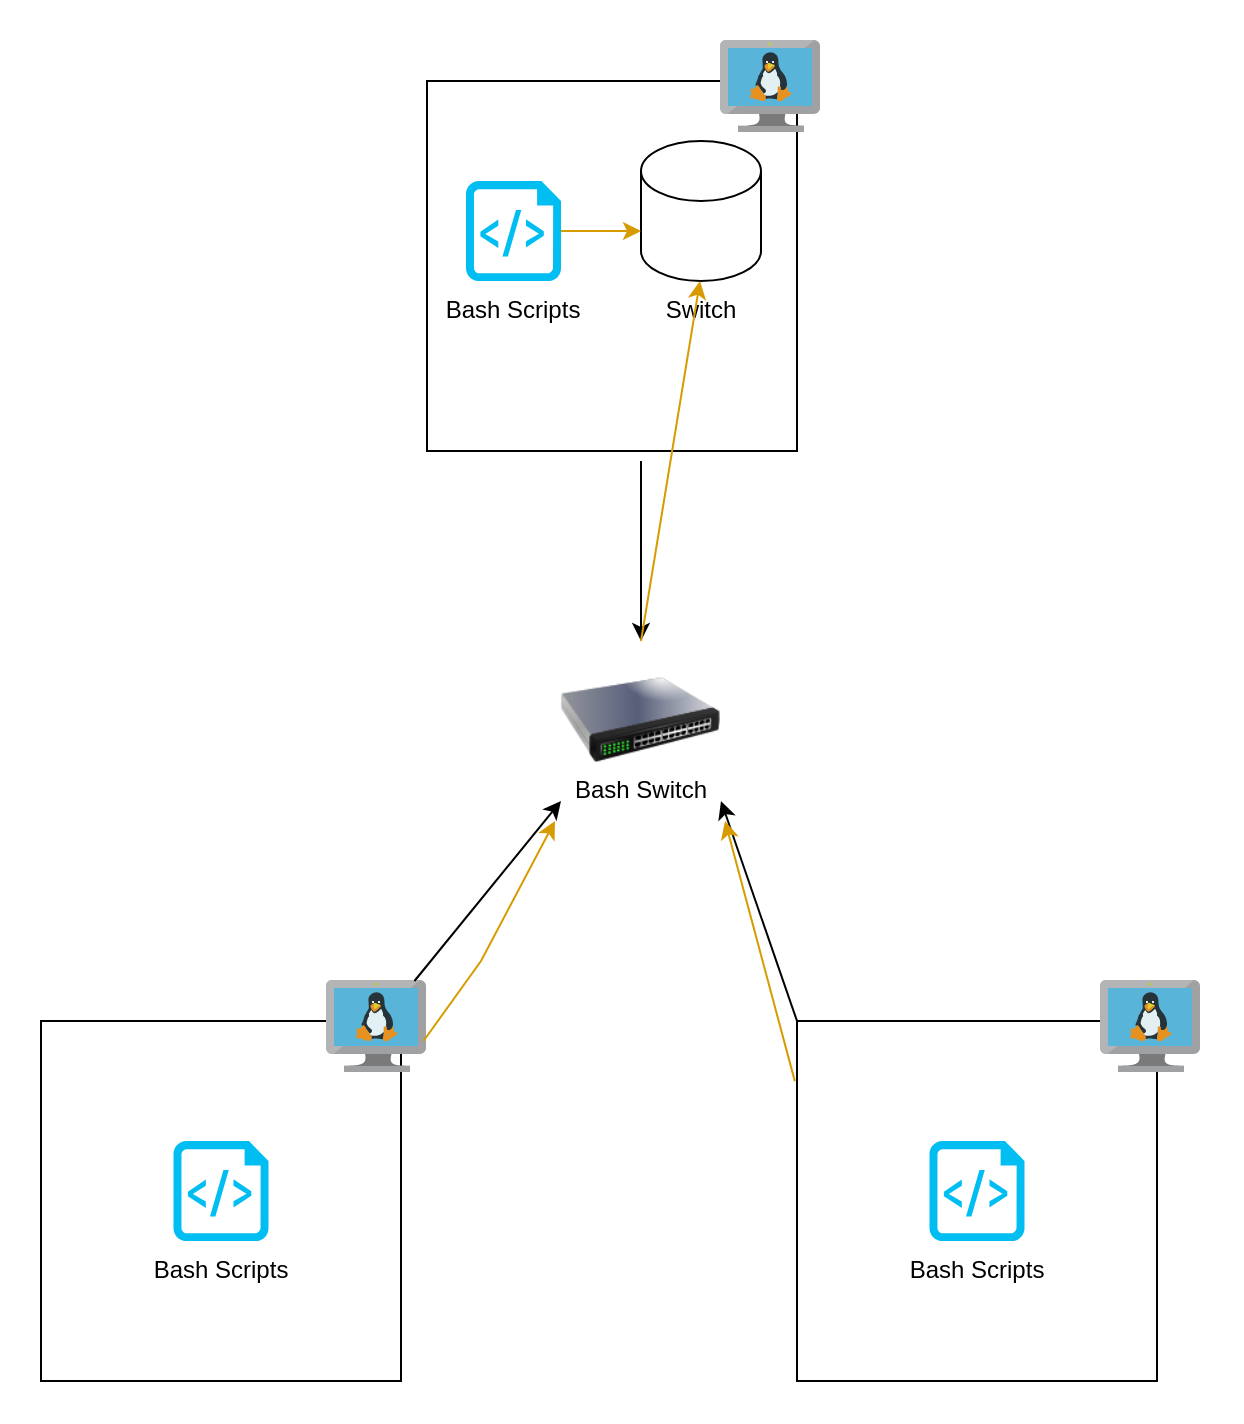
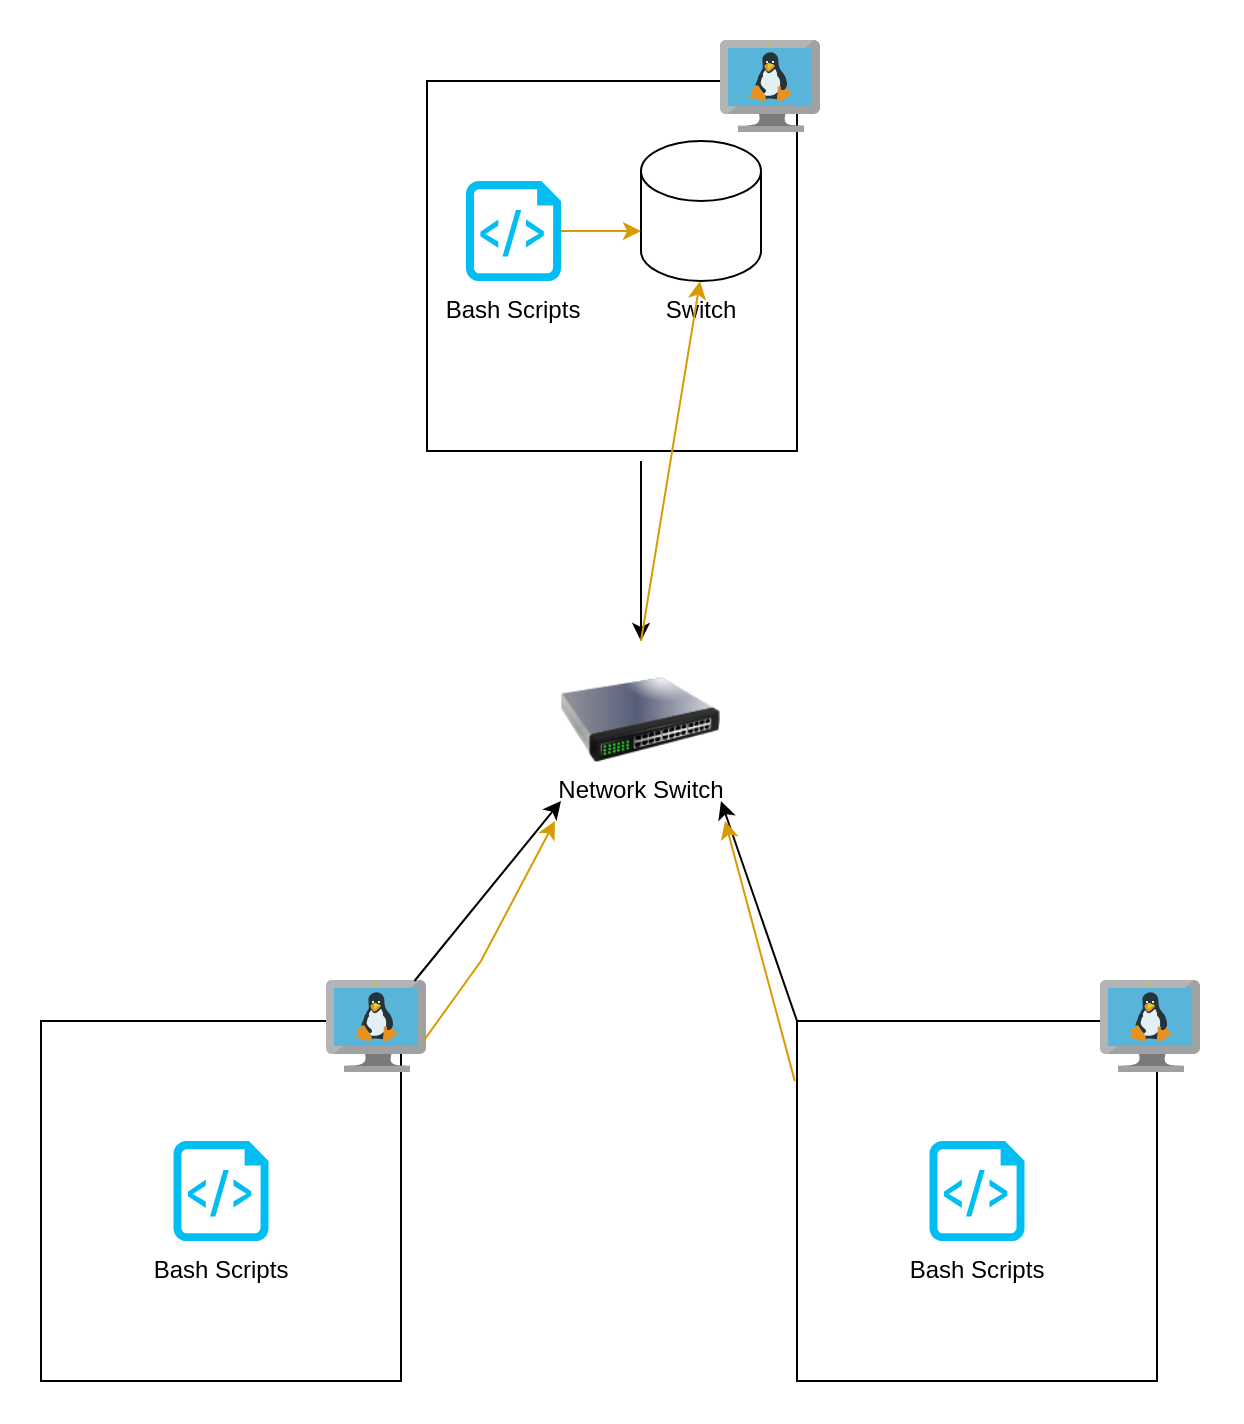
node "Bash Switch": label "Bash Switch" -> "Network Switch"
